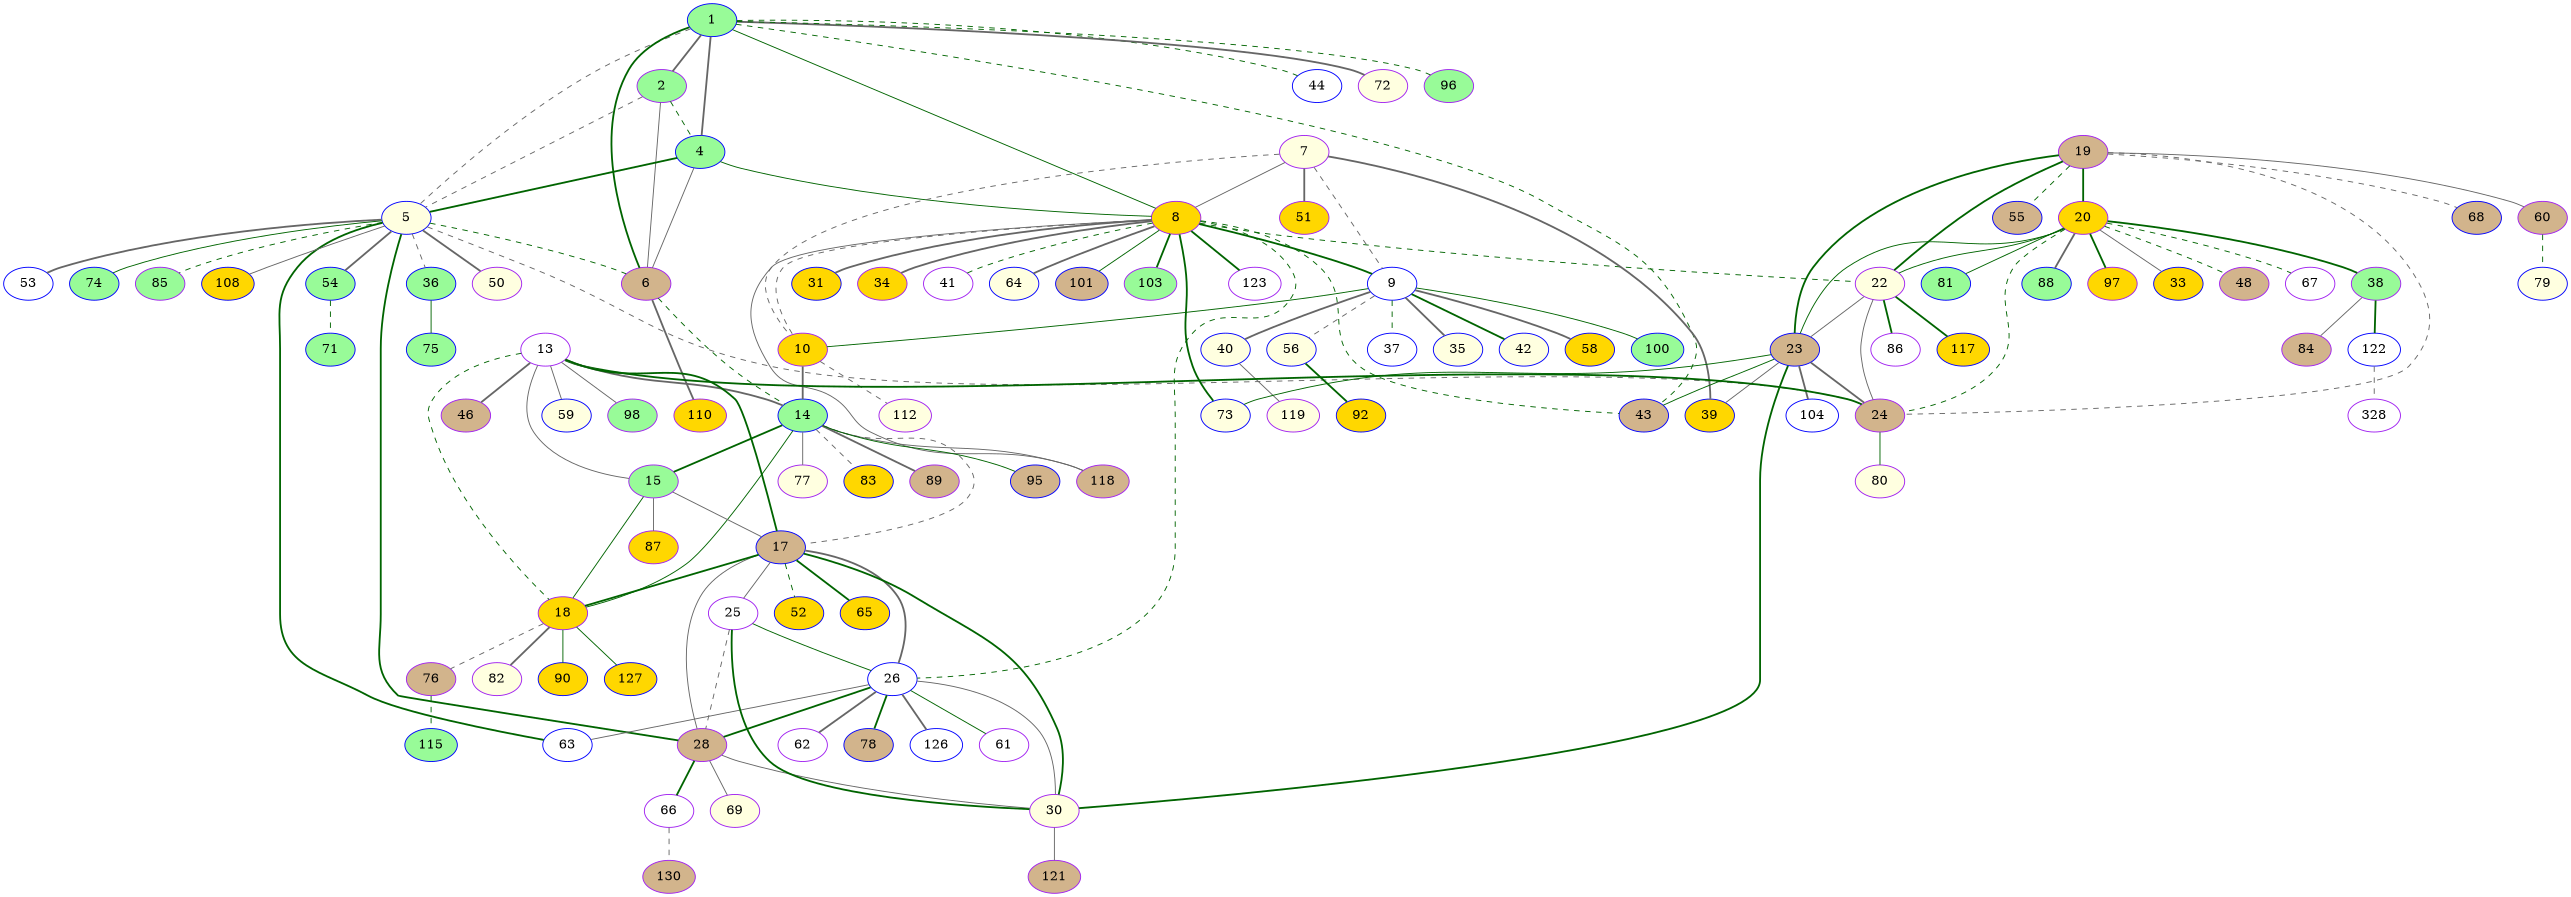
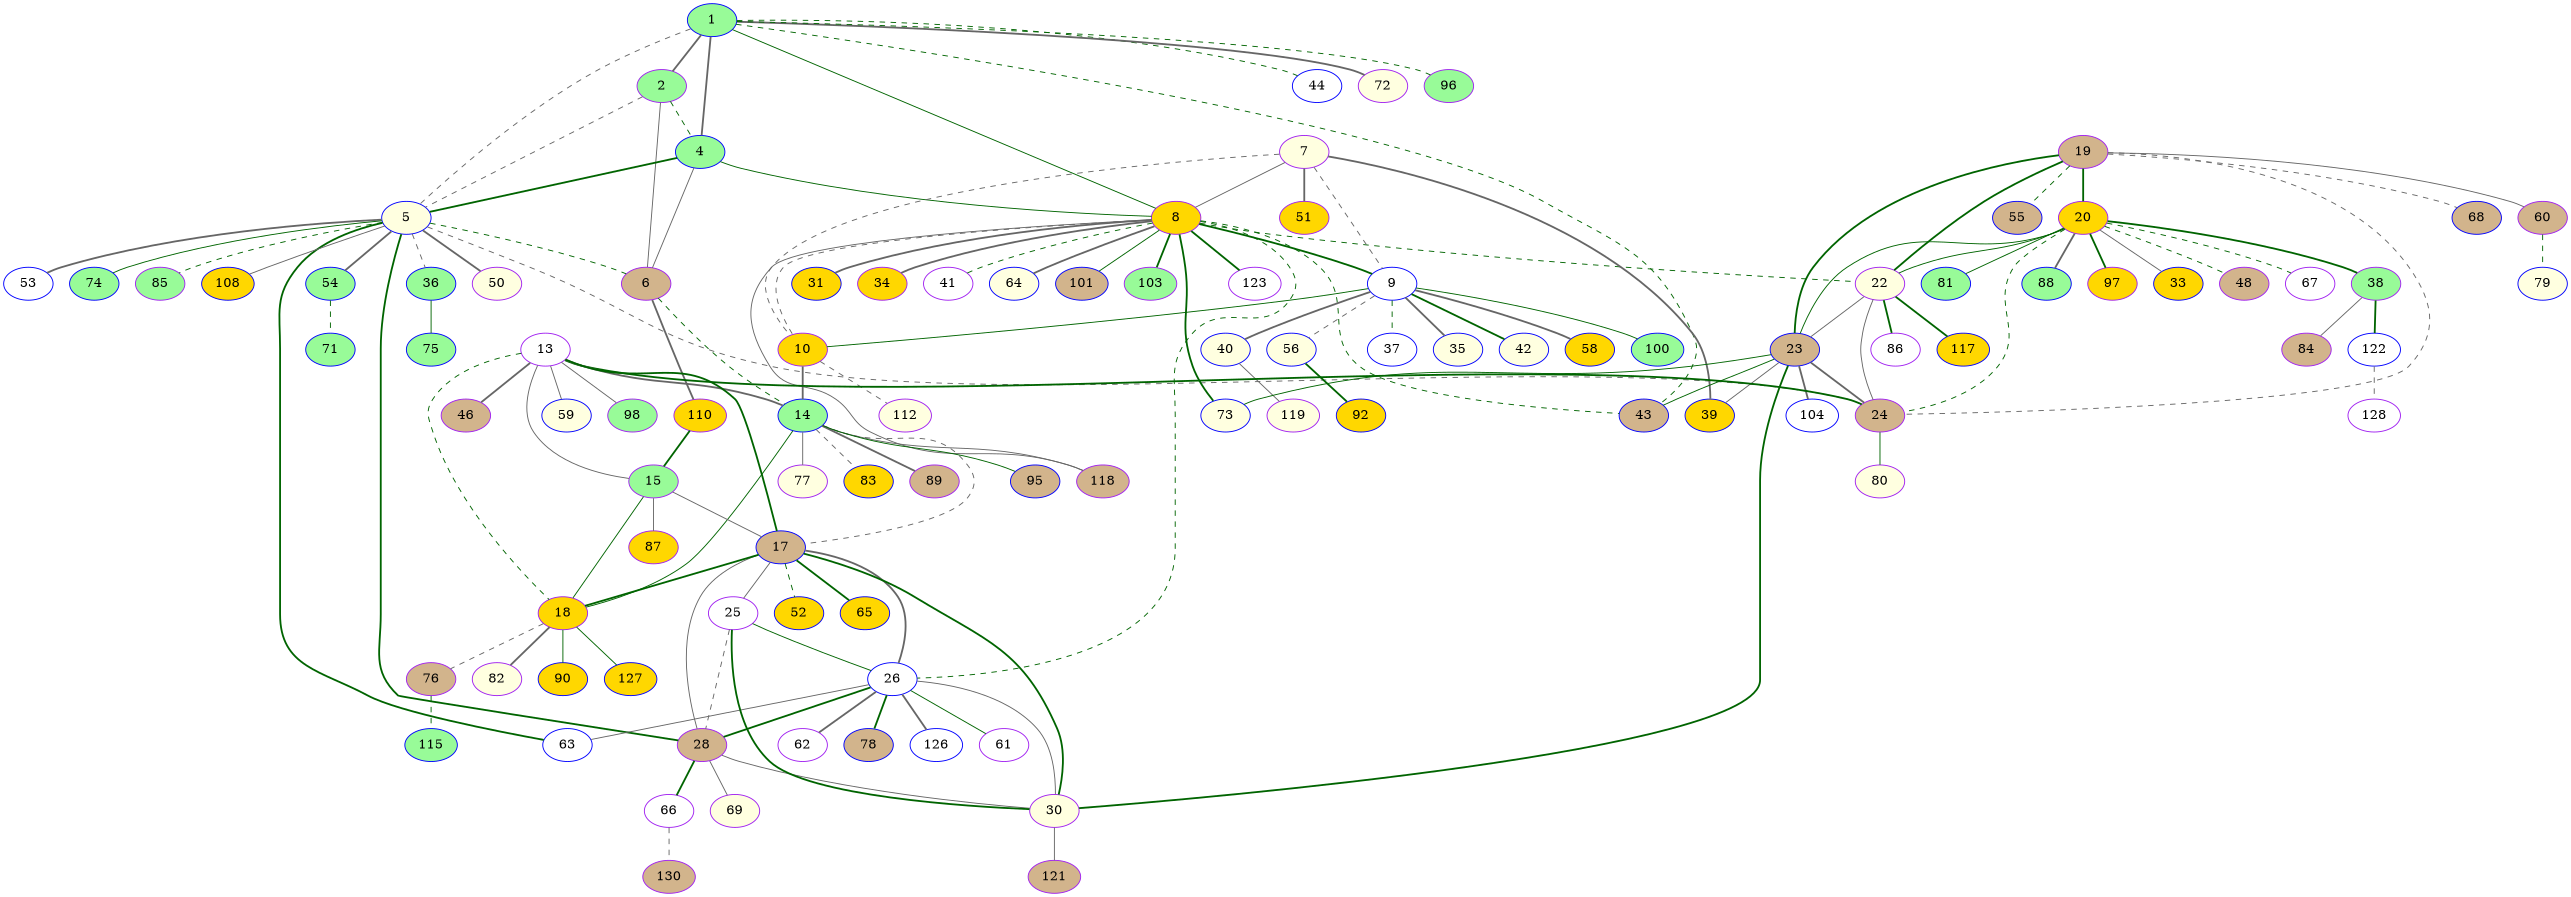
edge "1" -- "6": removed
node "328": label "328" -> "128"
edge "14" -- "15": now "110" -- "15"
